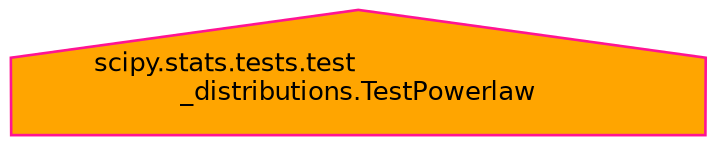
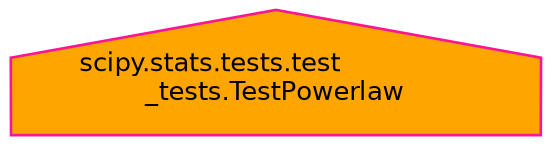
node "scipy.stats.tests.test _distributions.TestPowerlaw": label "scipy.stats.tests.test _distributions.TestPowerlaw" -> "scipy.stats.tests.test _tests.TestPowerlaw"
